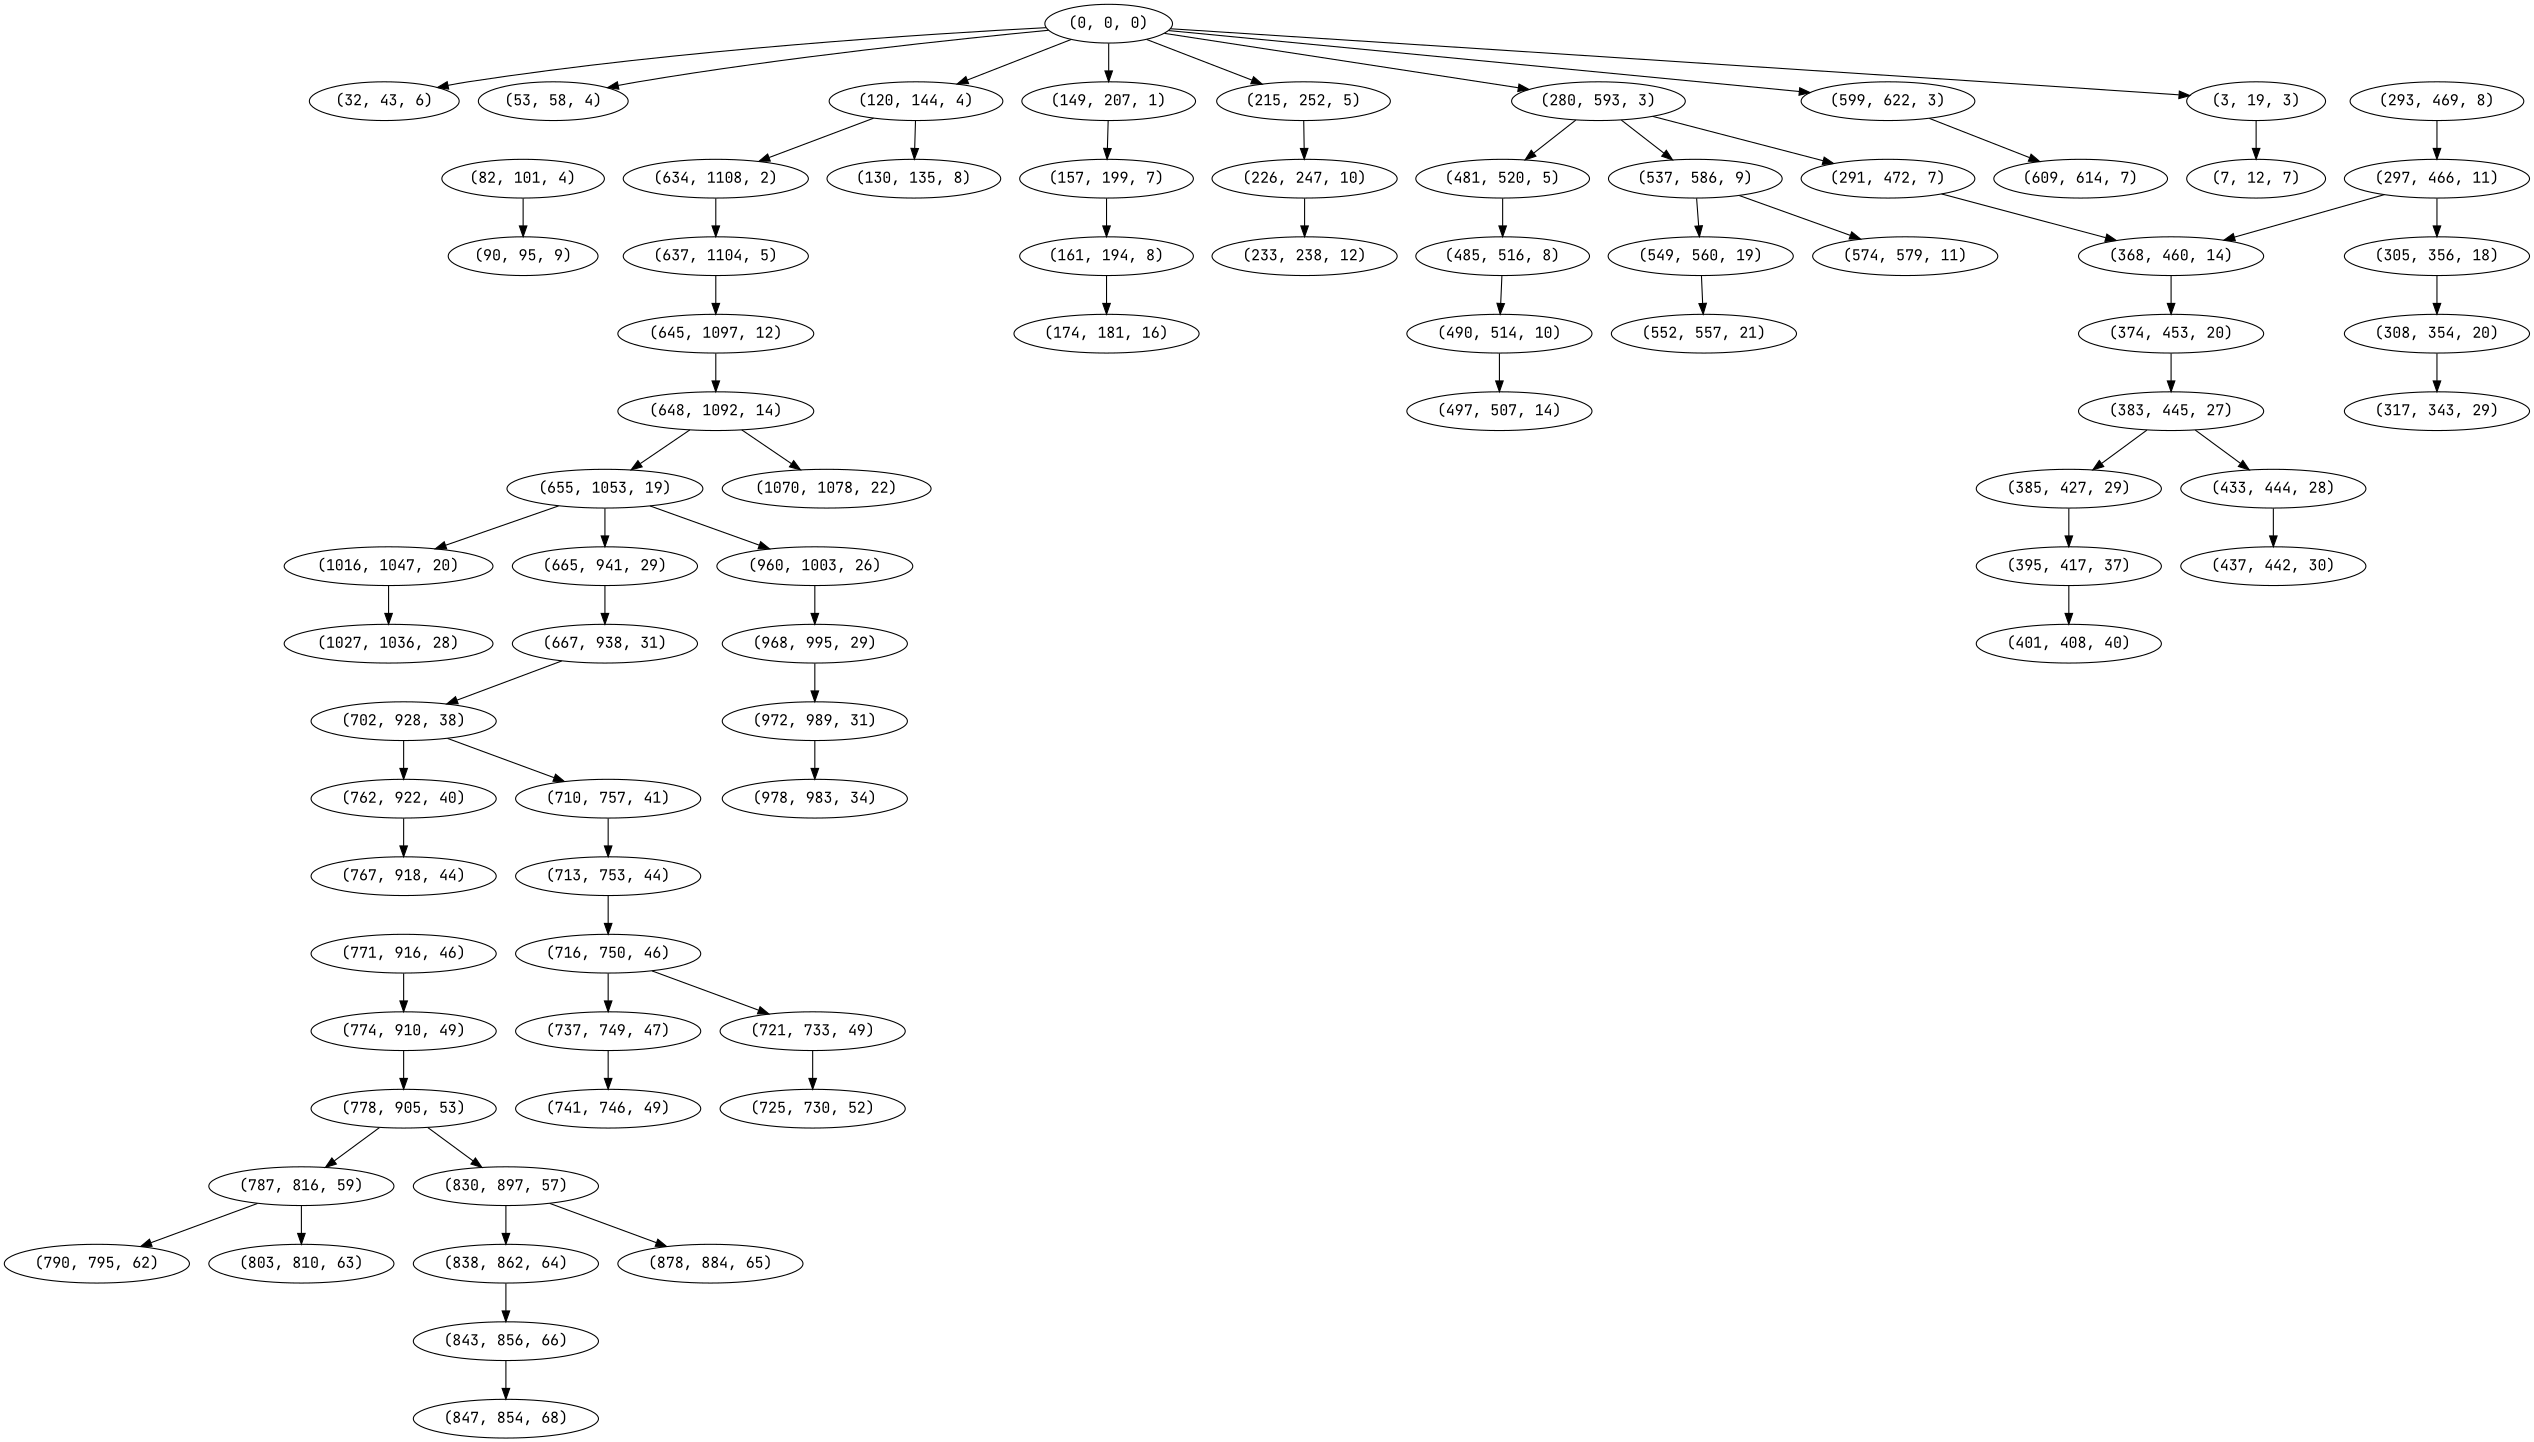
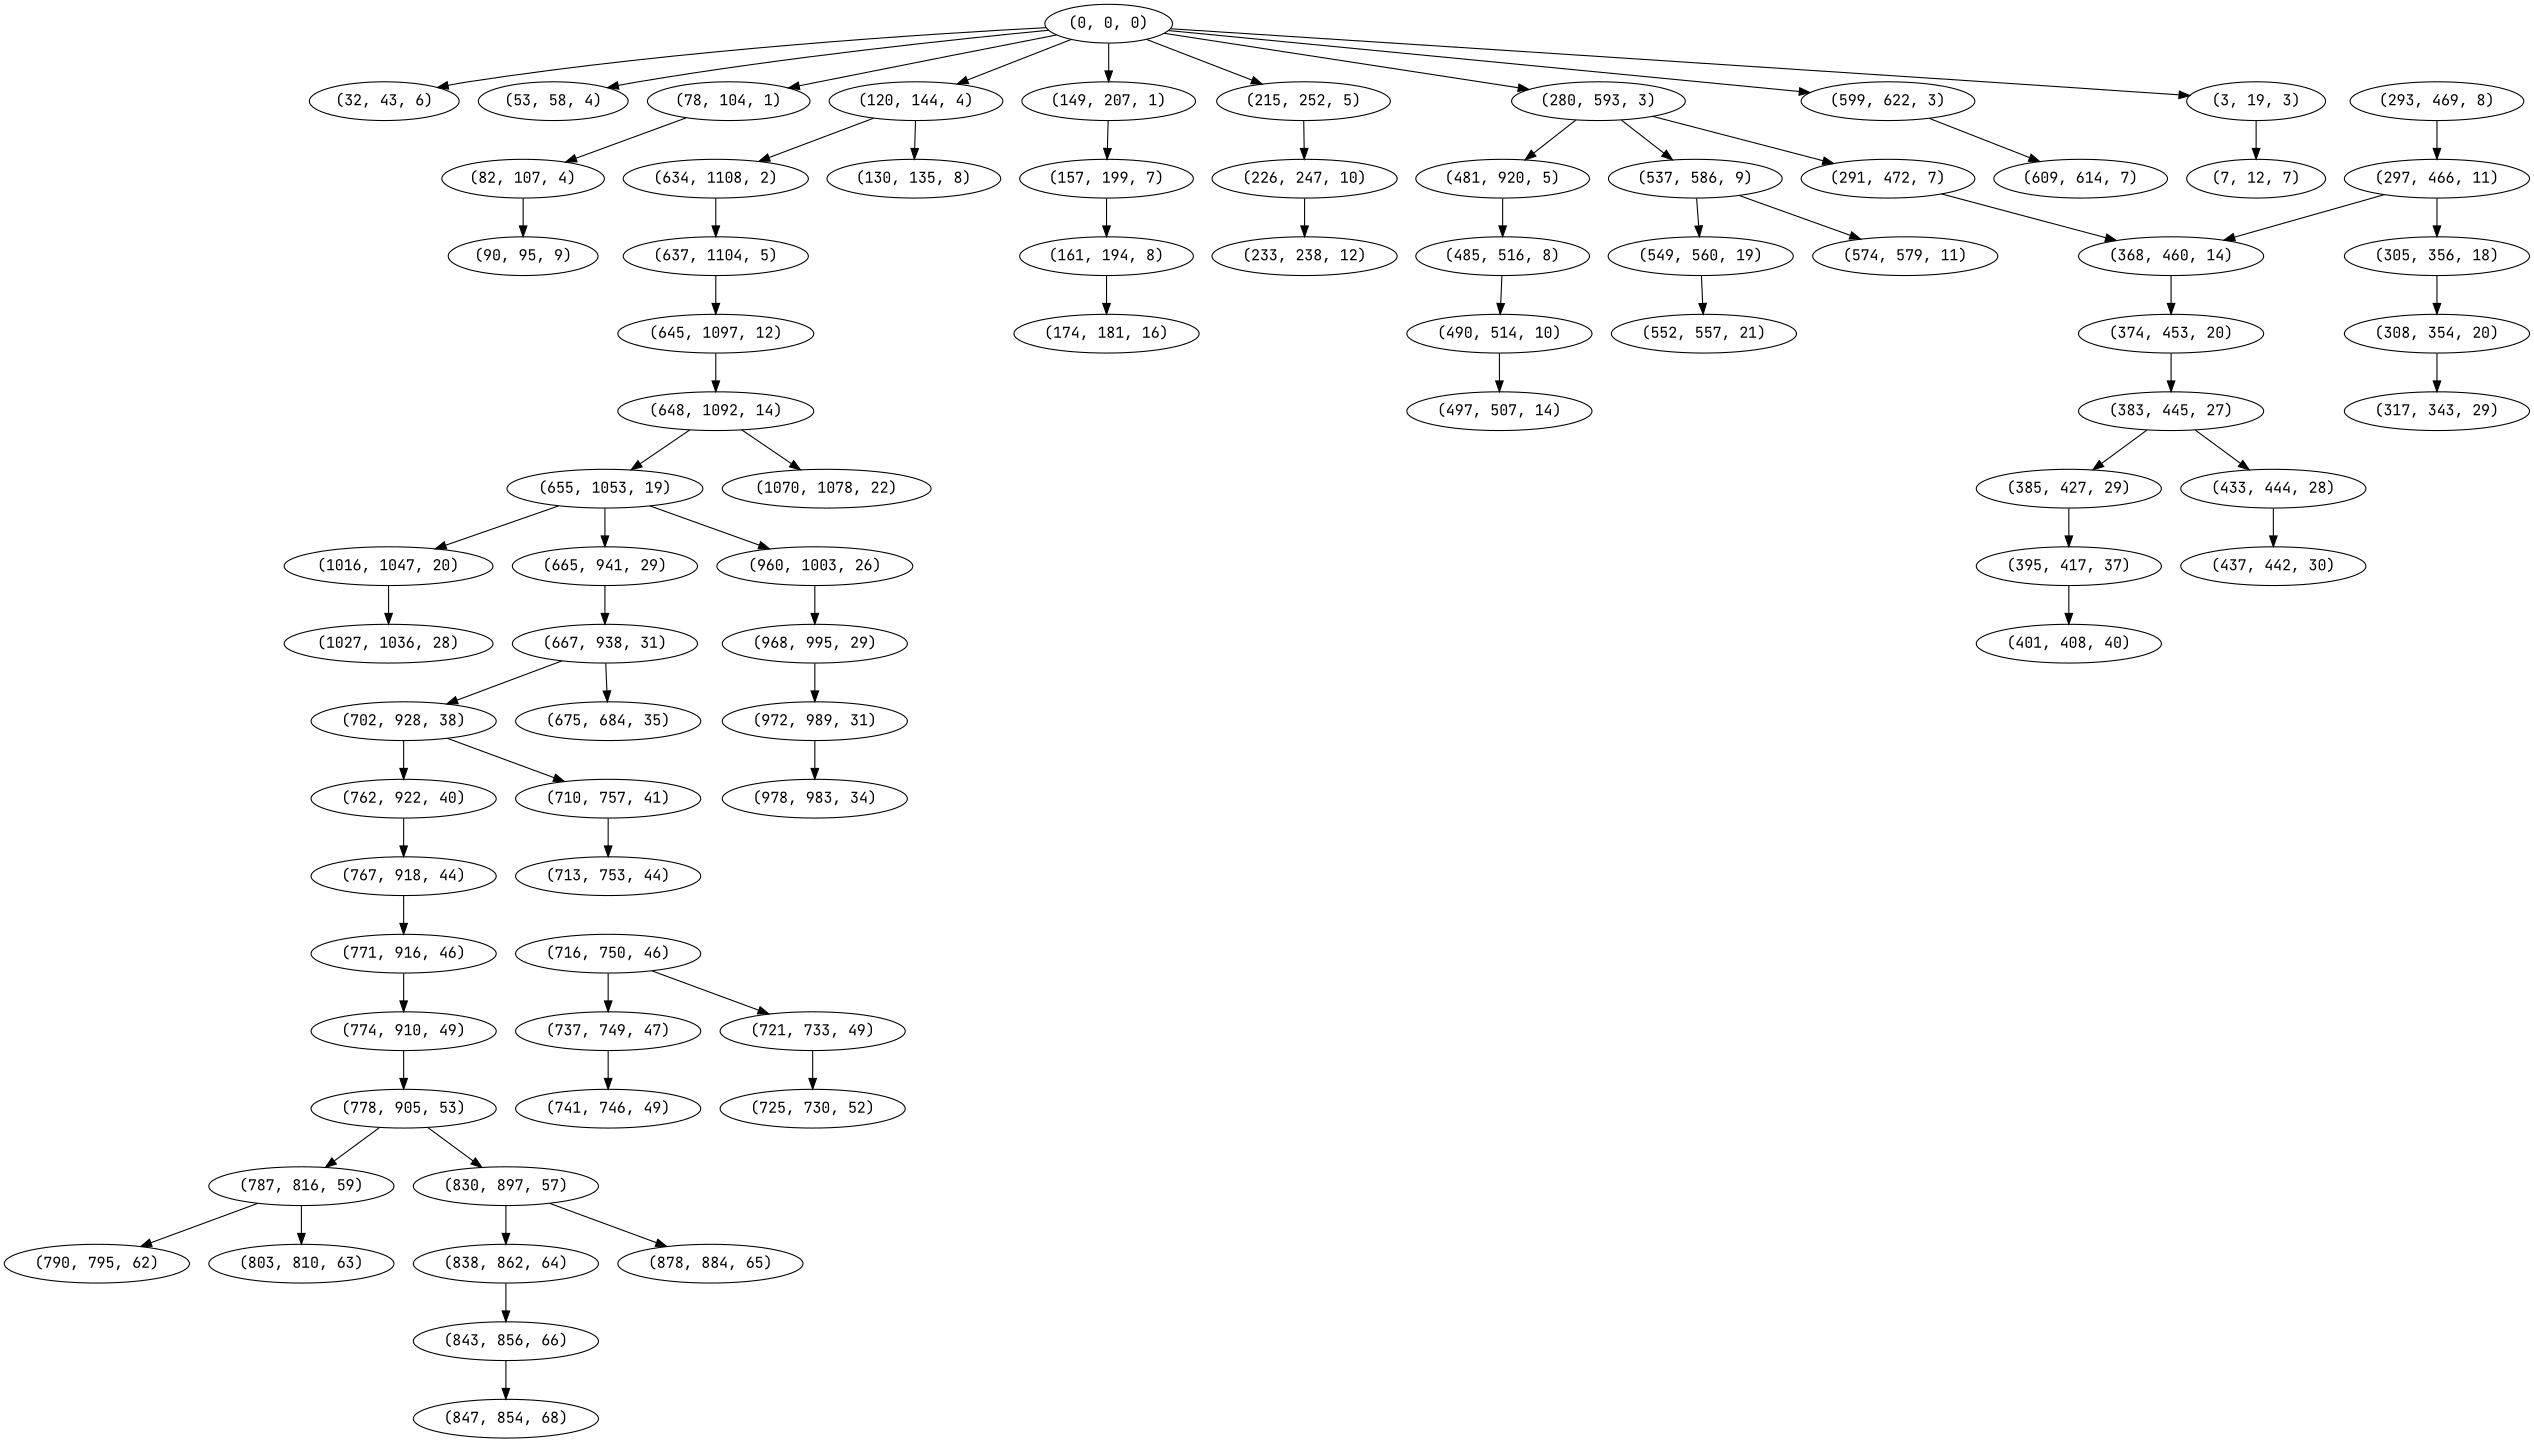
node "(78, 104, 1)": added
node "(82, 101, 4)": label "(82, 101, 4)" -> "(82, 107, 4)"
node "(481, 520, 5)": label "(481, 520, 5)" -> "(481, 920, 5)"
node "(675, 684, 35)": added
edge "(767, 918, 44)" -> "(771, 916, 46)": added
edge "(713, 753, 44)" -> "(716, 750, 46)": removed
